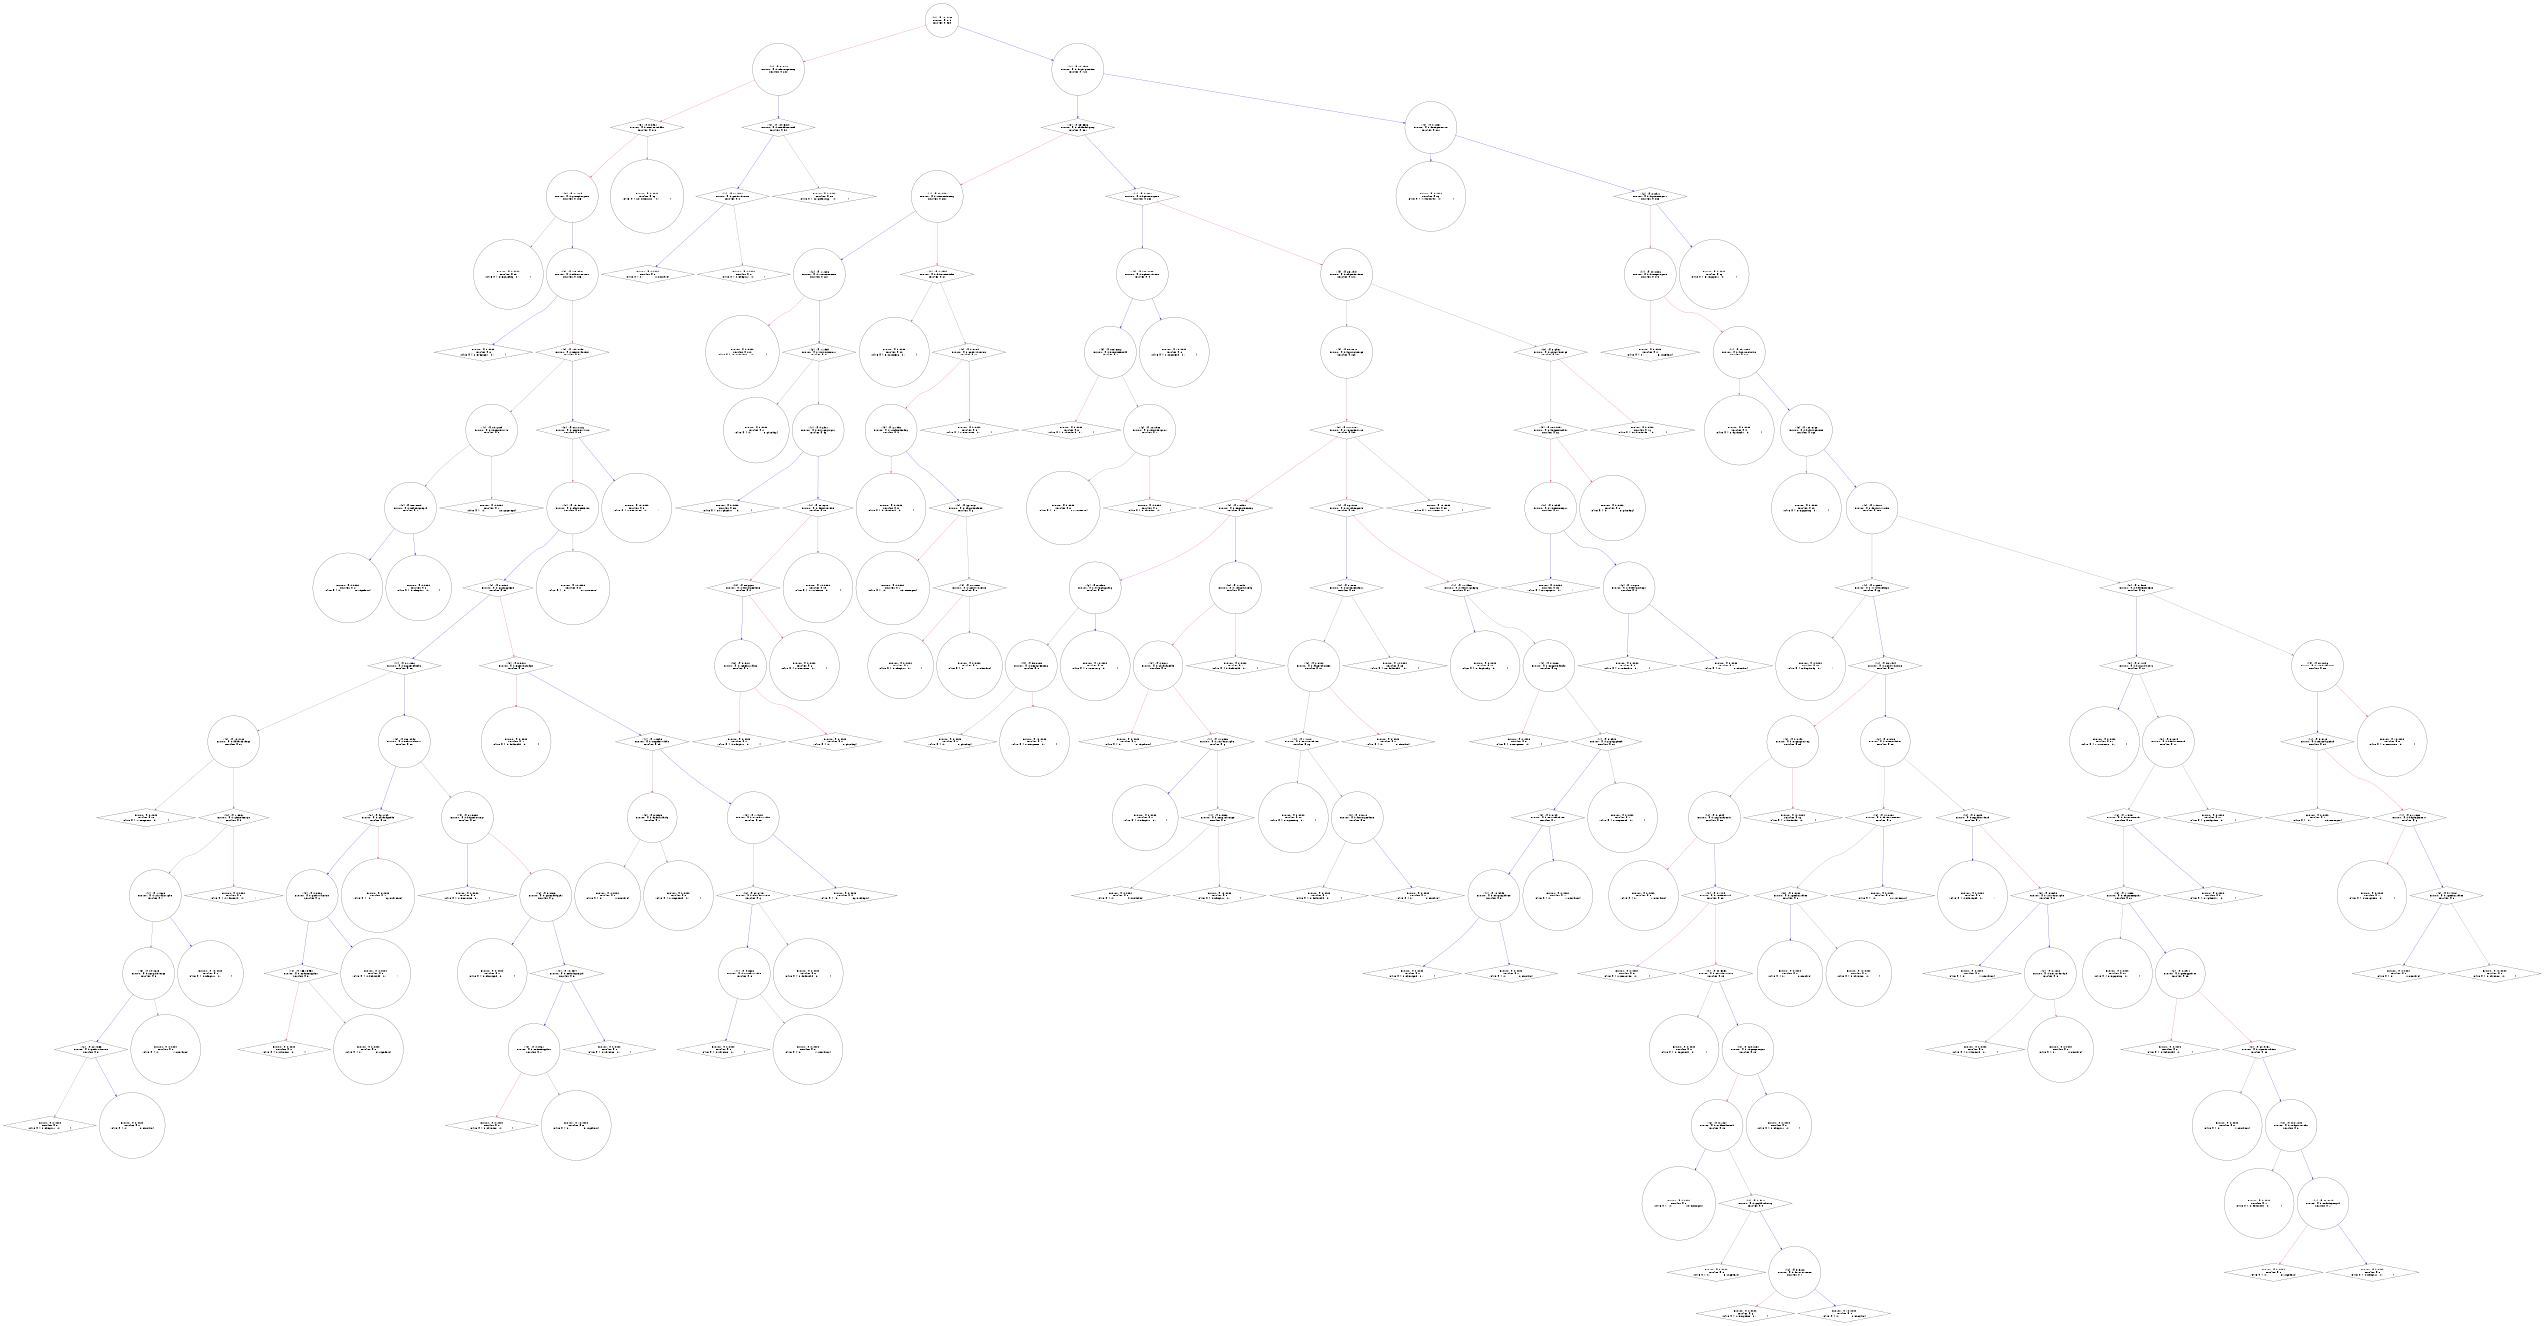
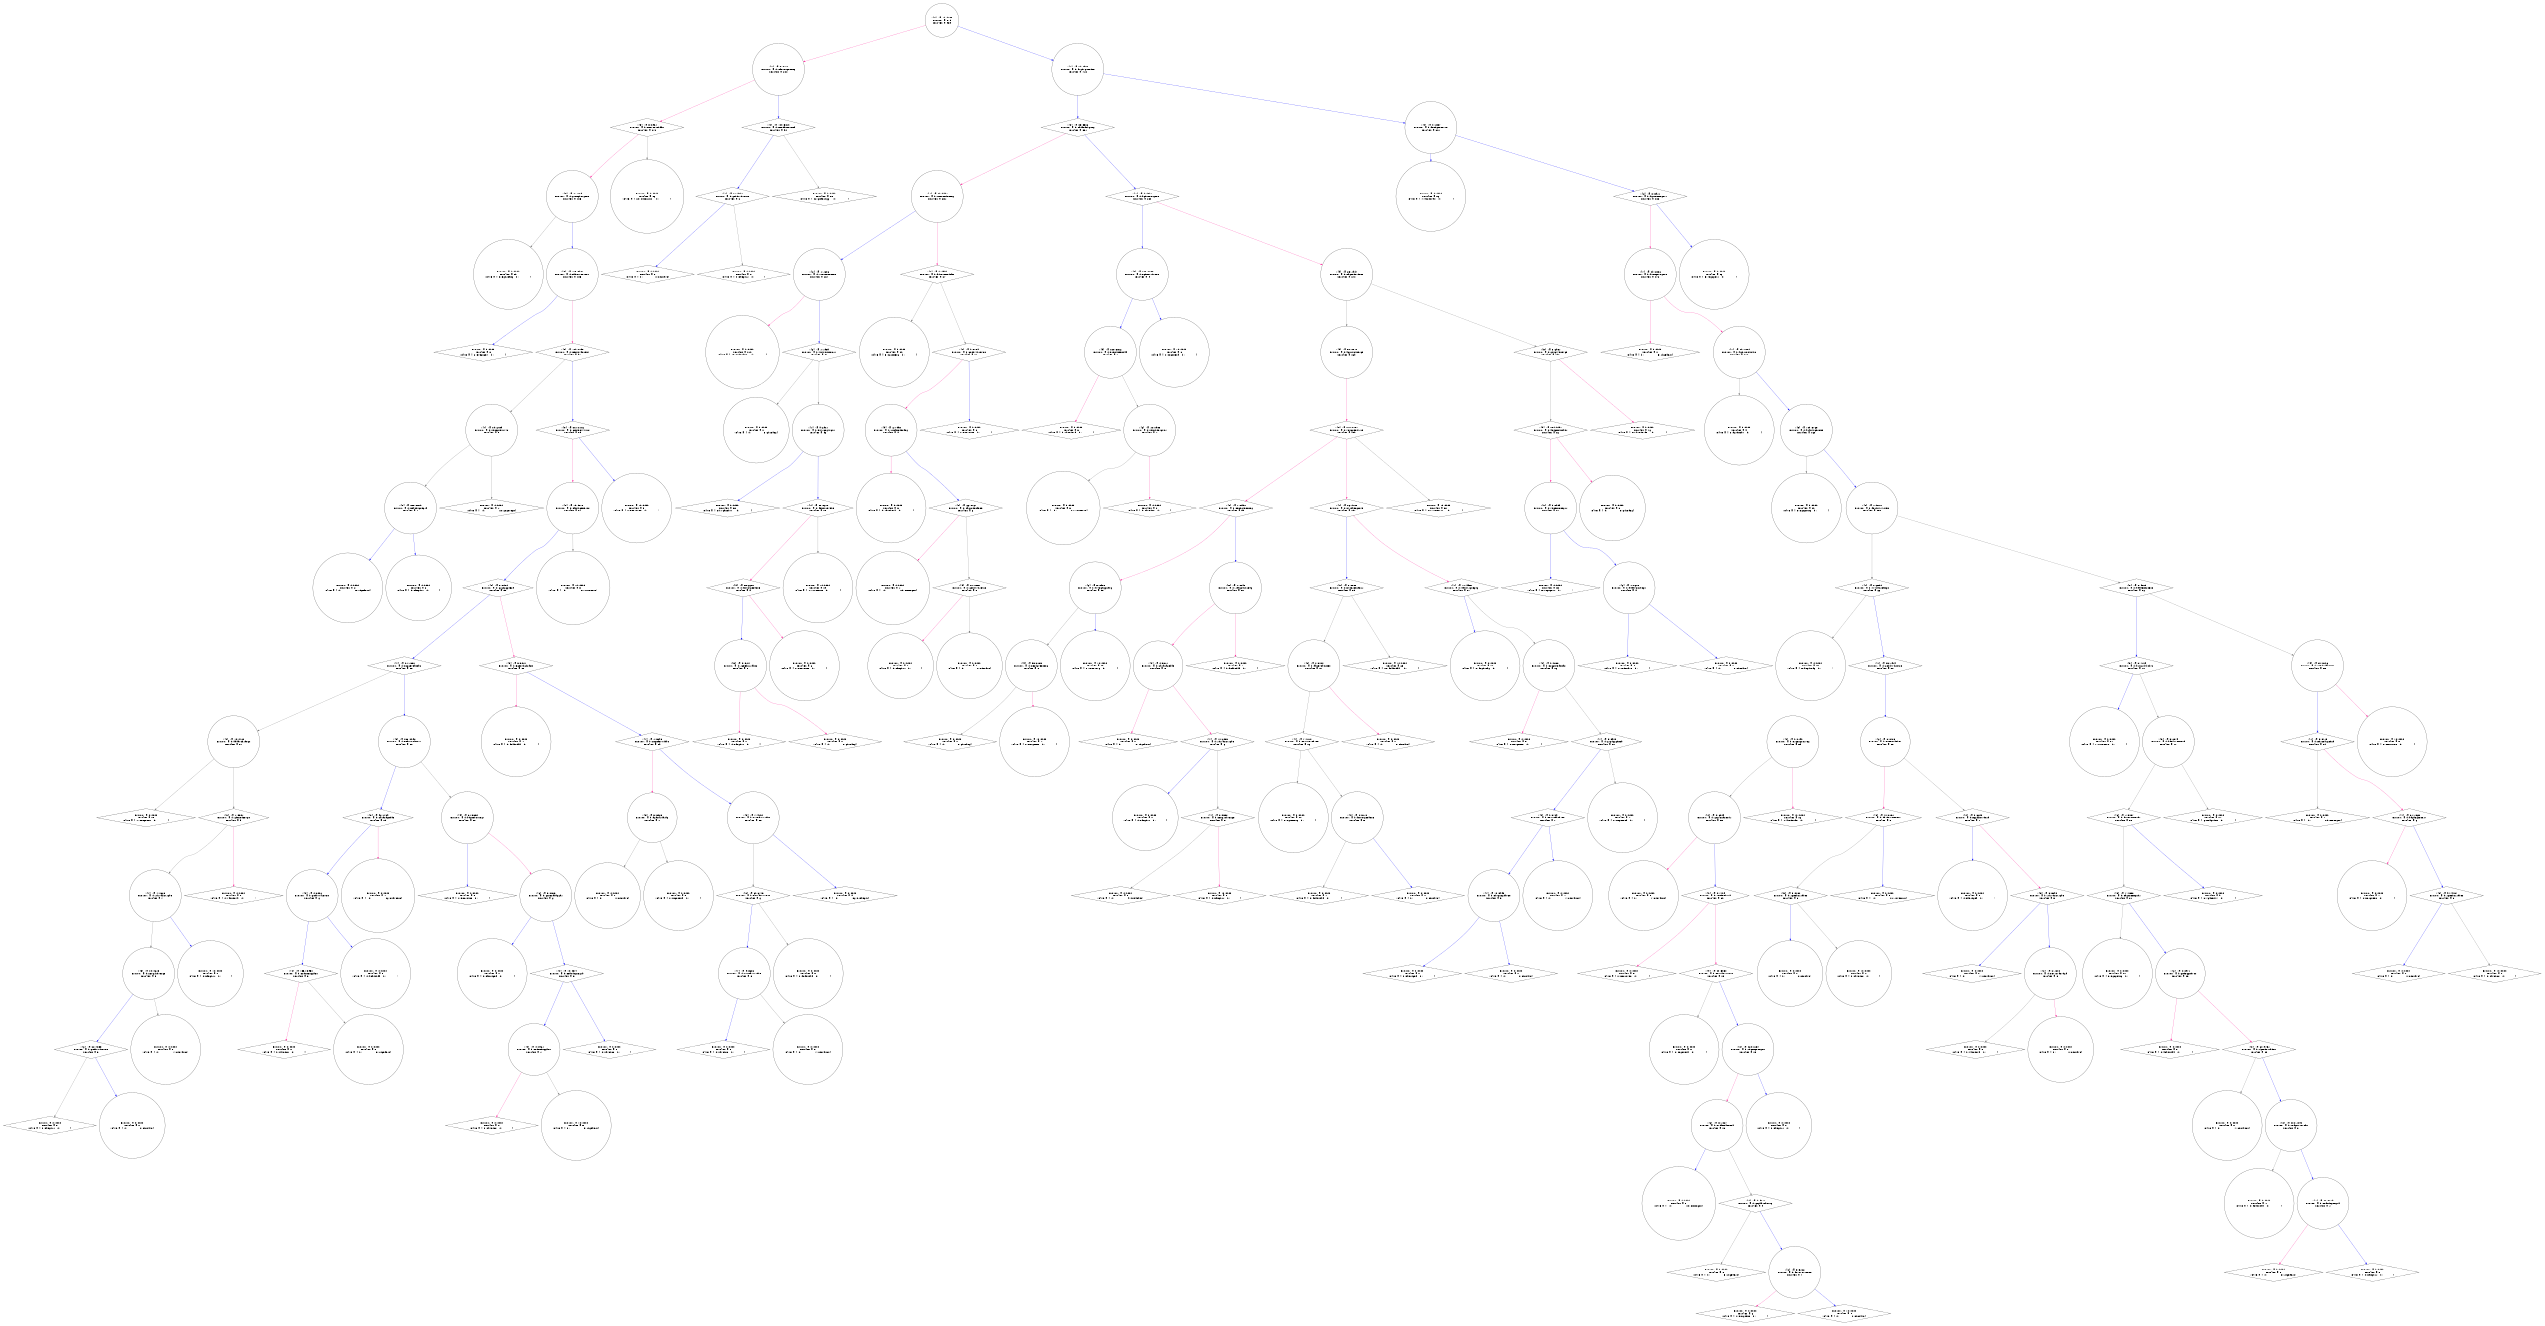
edge "X[4] <= 15.4949 entropy = 0.680077045728 samples = 51" -> "X[1] <= 0.1490 entropy = 0.846326214736 samples = 39": removed
